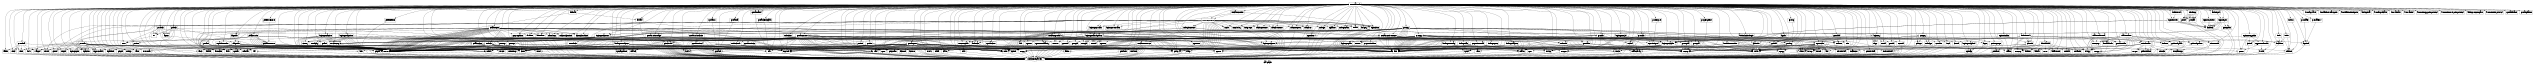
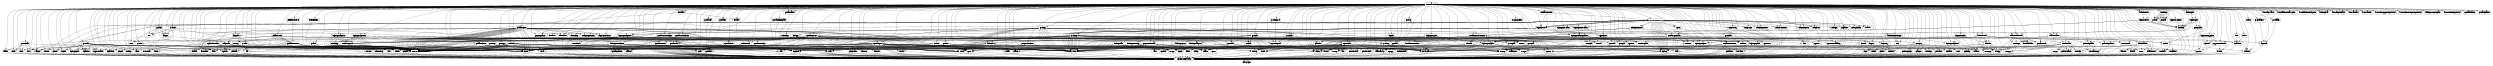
edge "posix_openpt" -> "ptsname": now "openpty" -> "ptsname"
